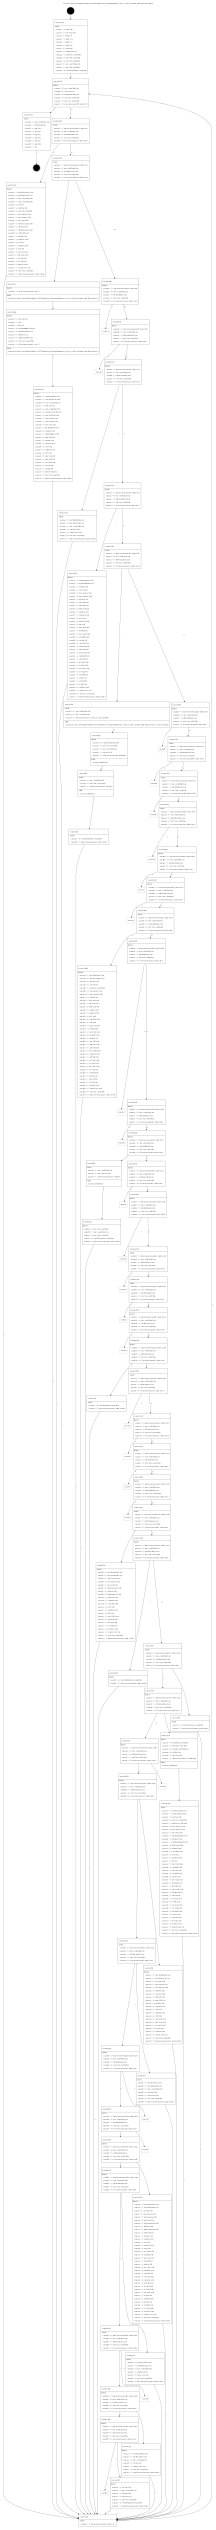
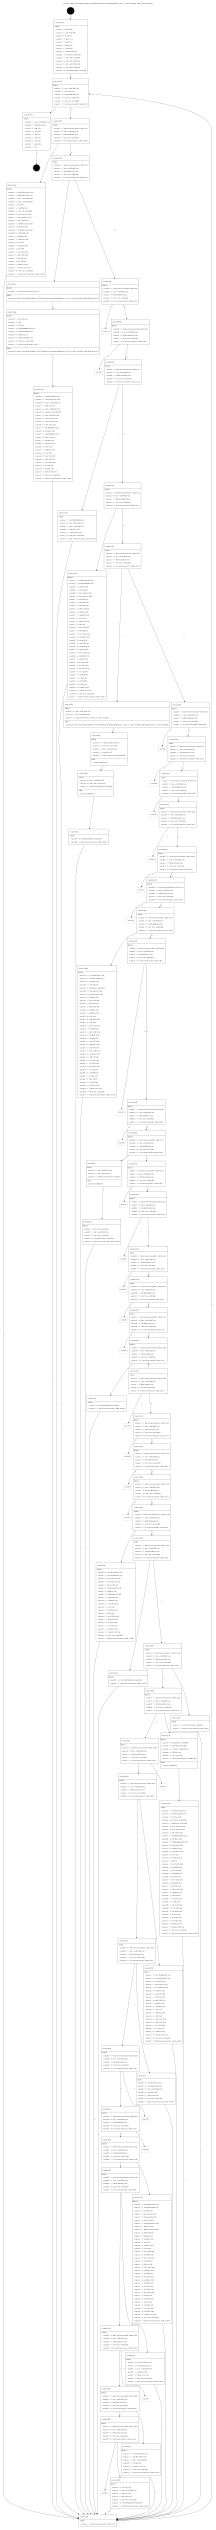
edge "0x401bea [28]" -> "0x401c06 [28]": reversed
